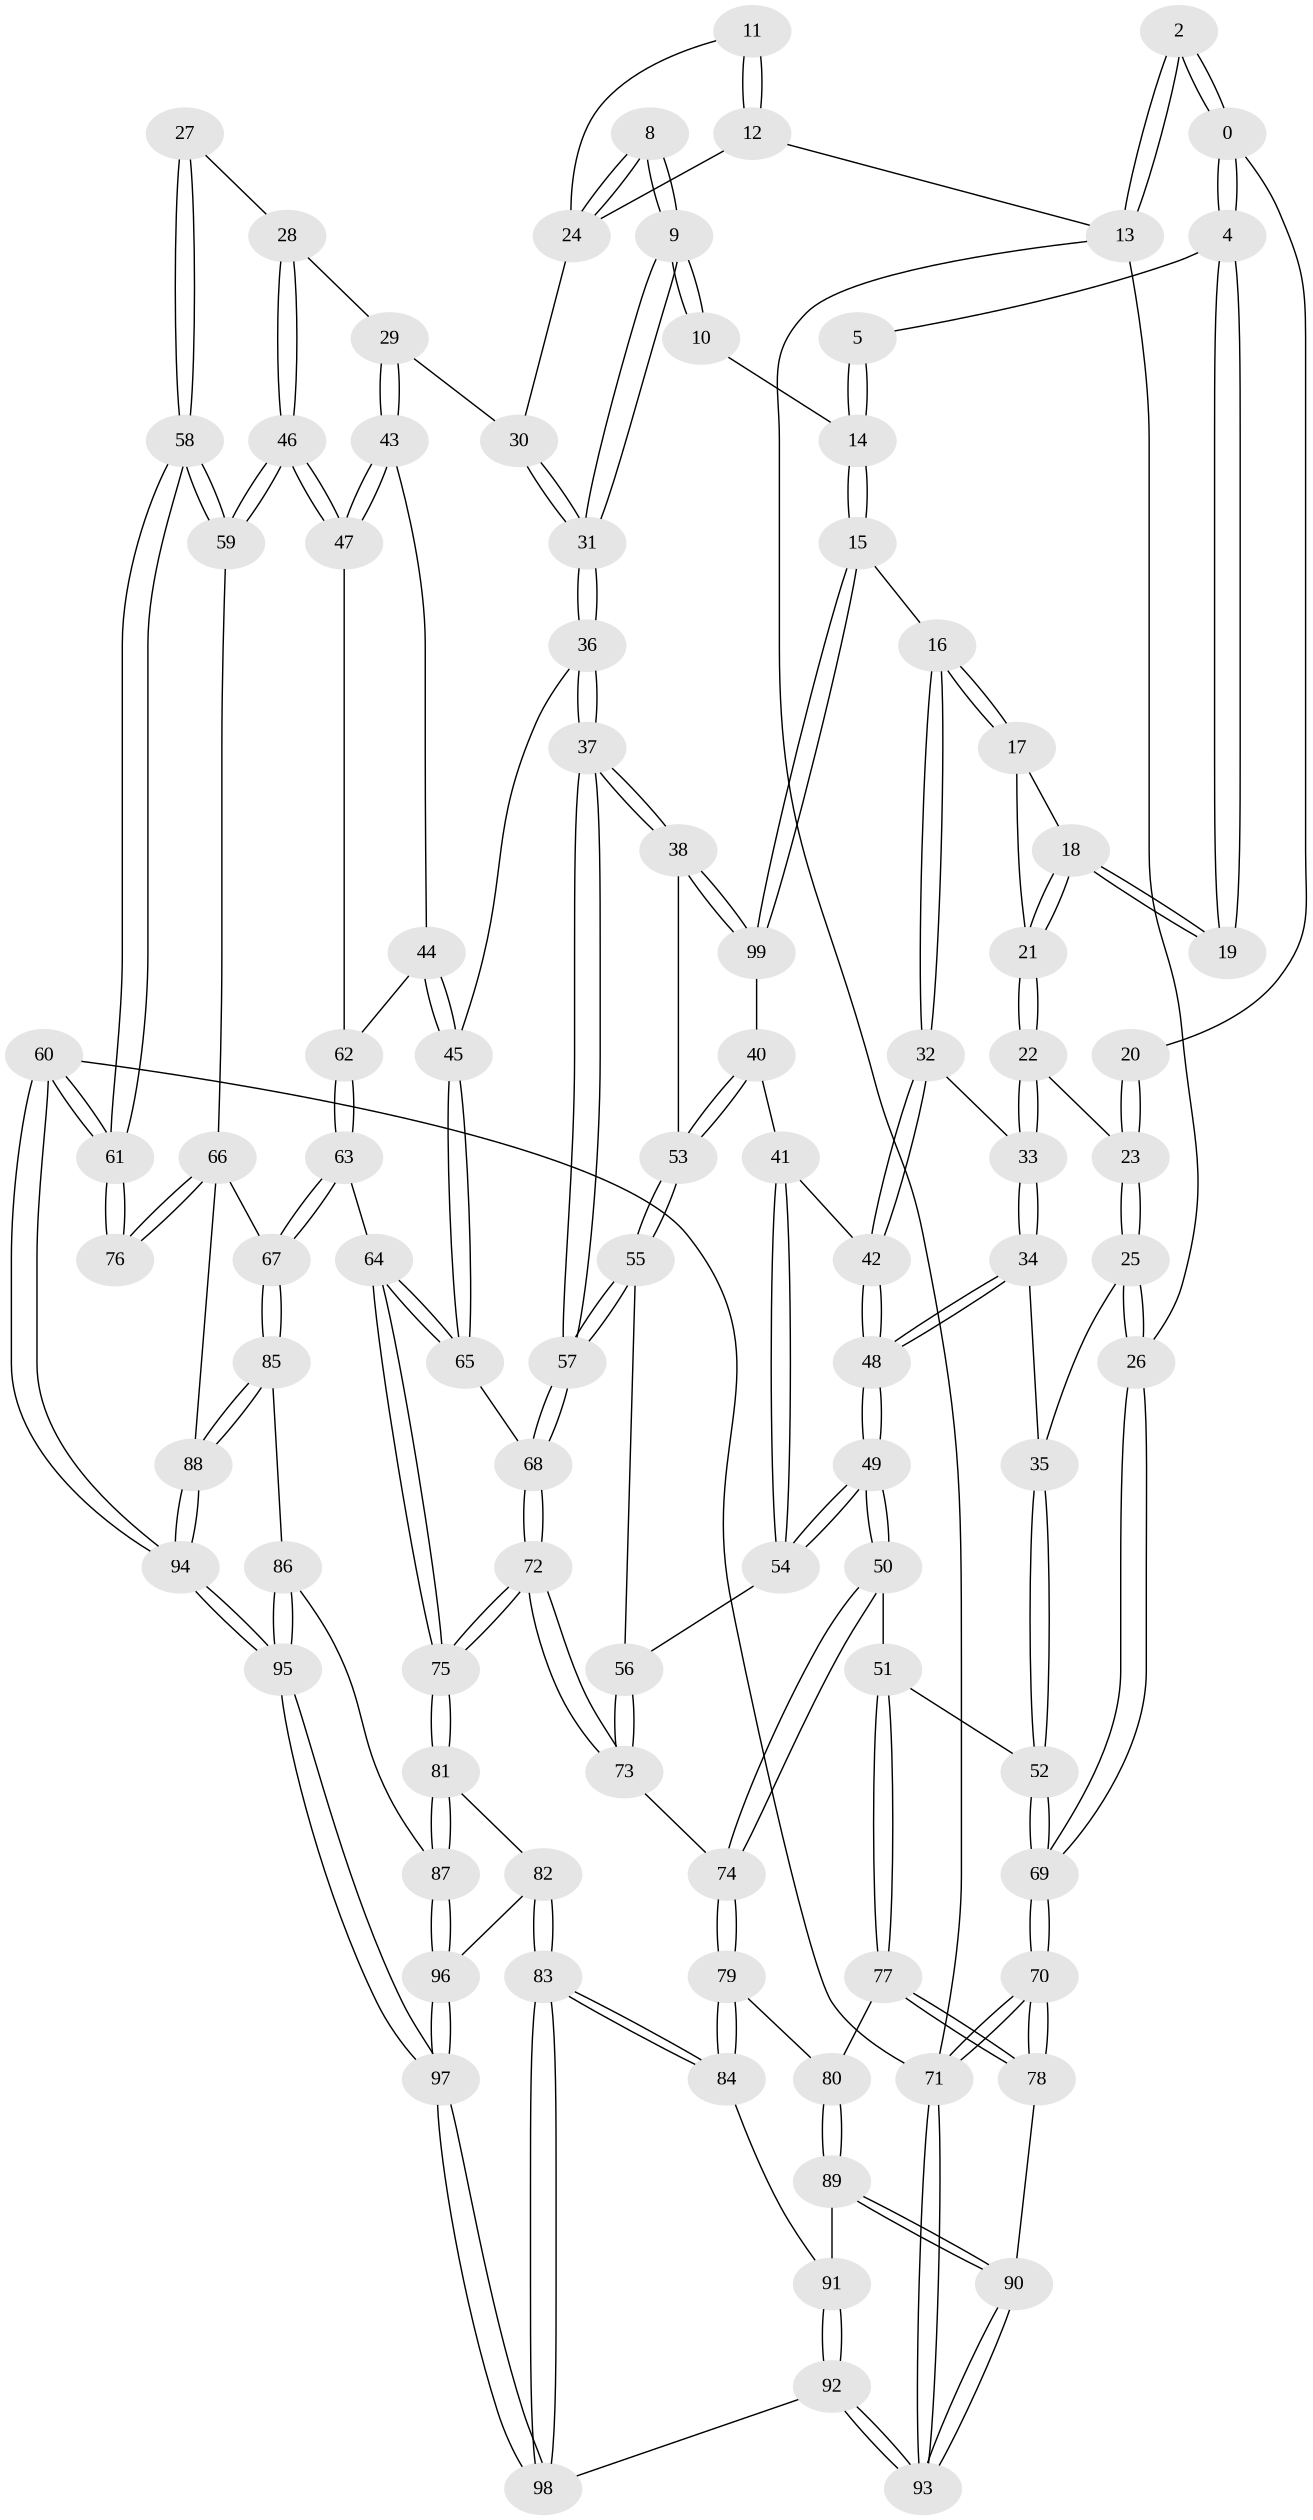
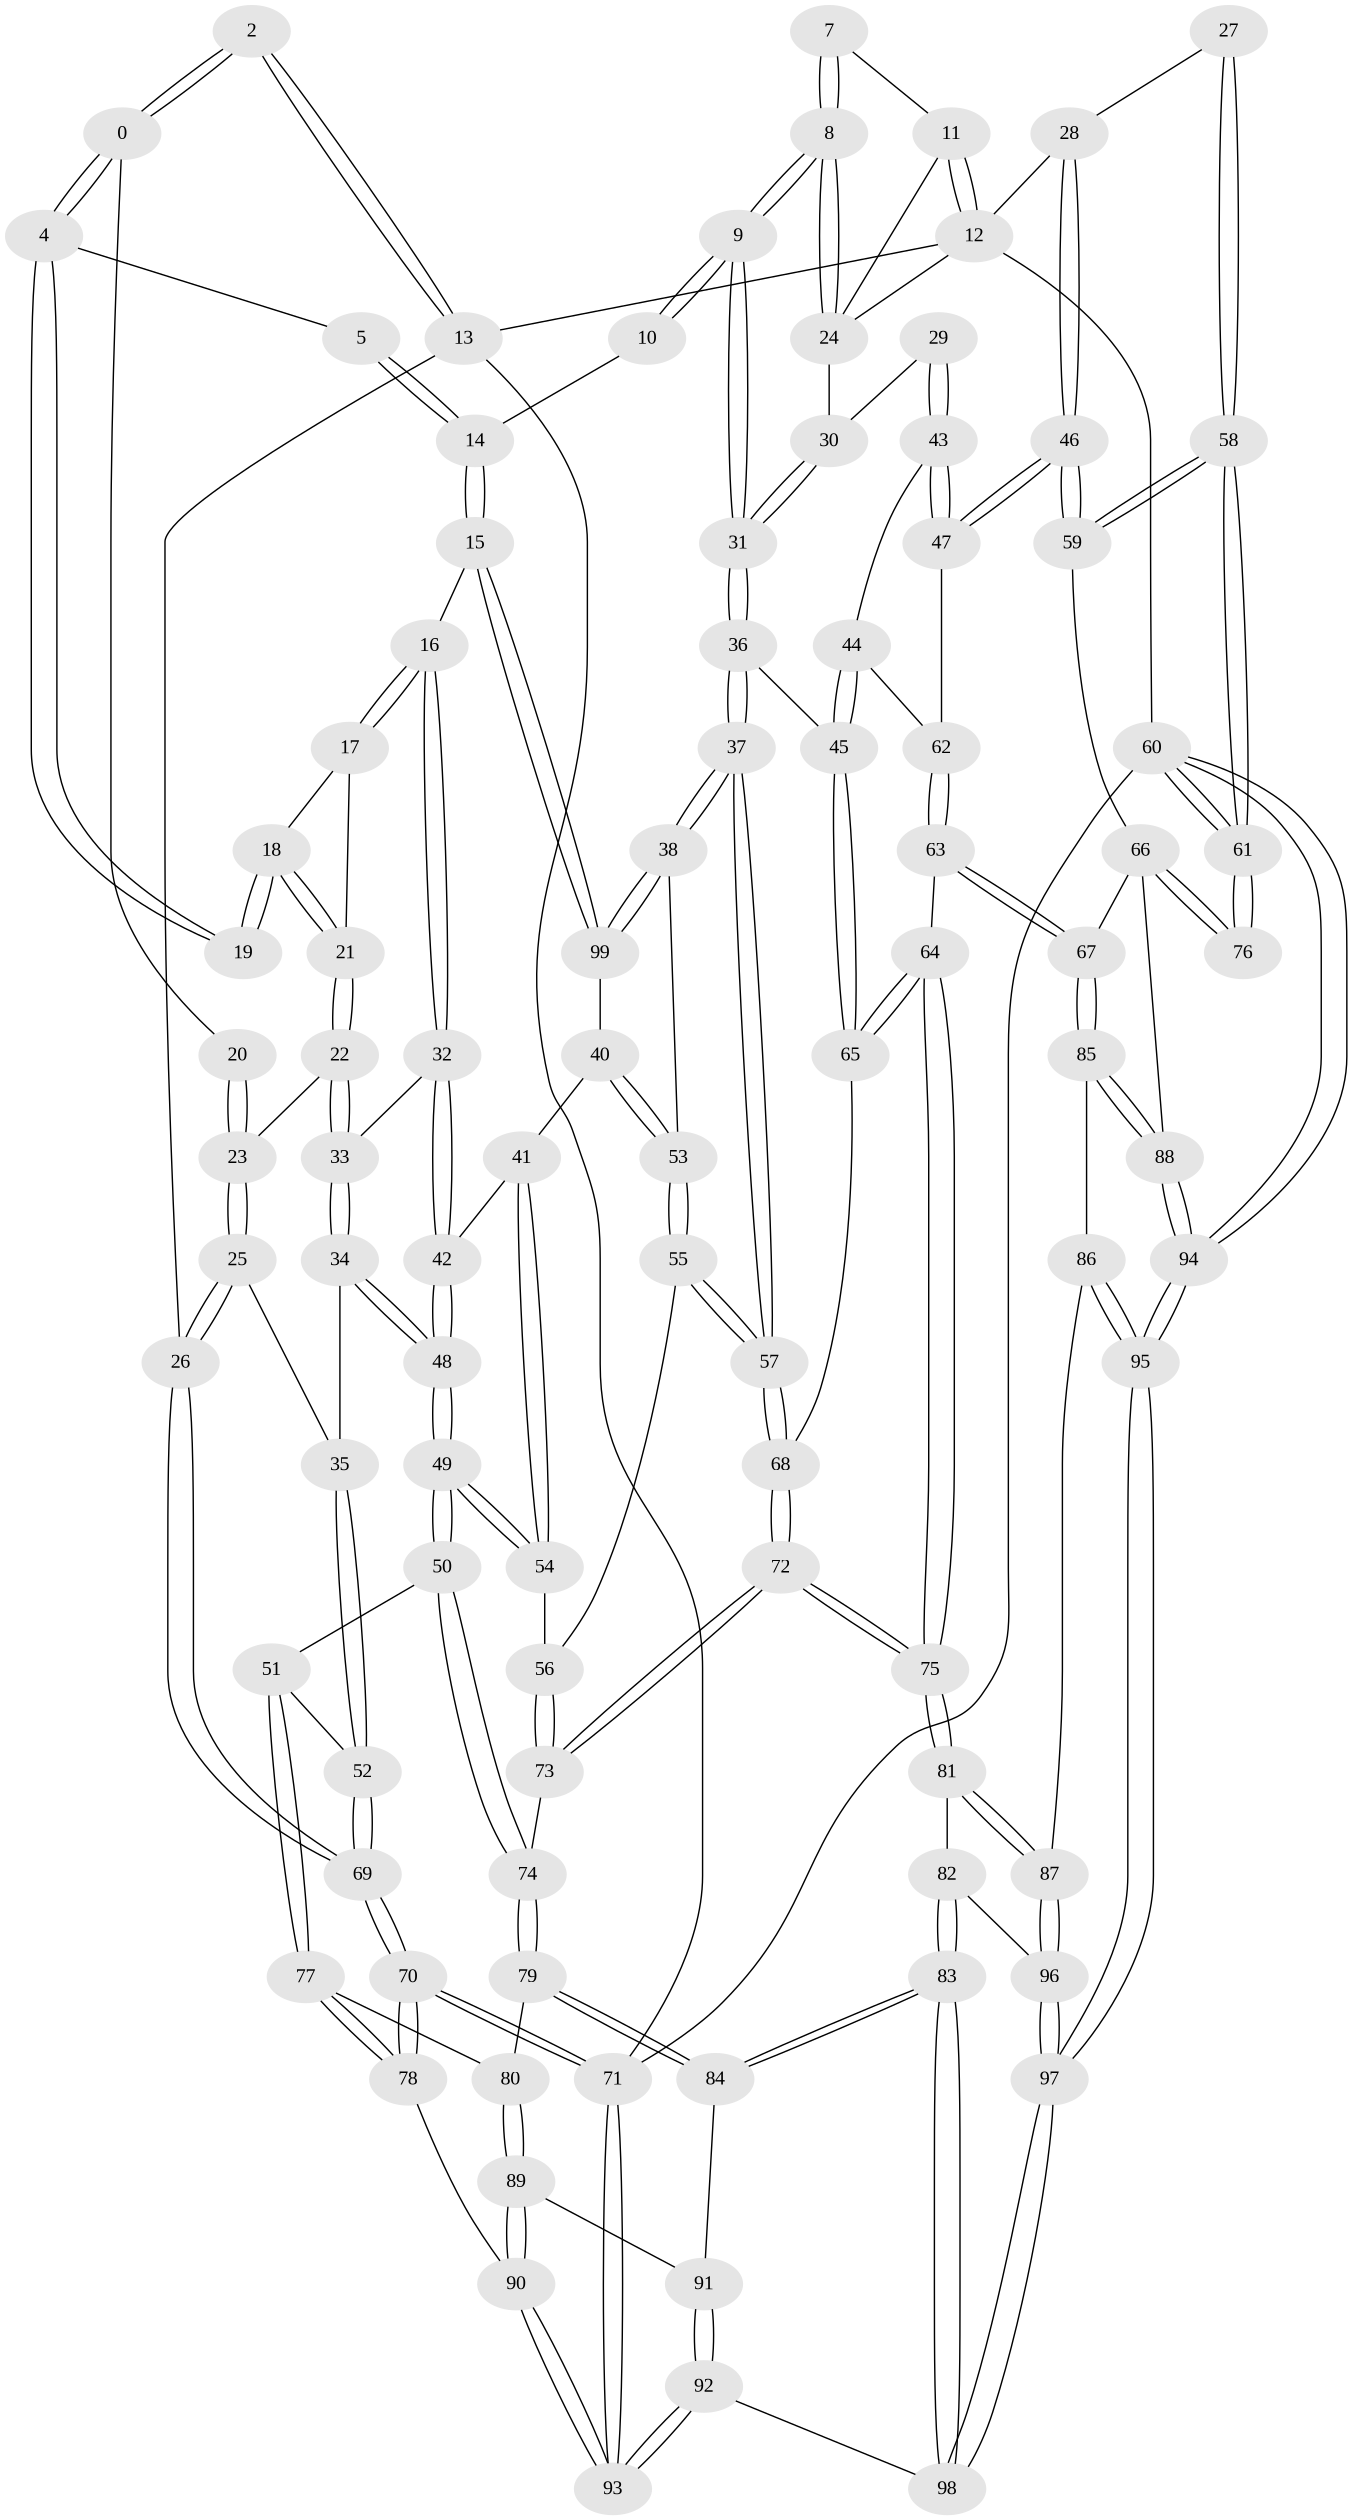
node "7": added
edge "28" -- "29": now "28" -- "12"
edge "12" -- "60": added
